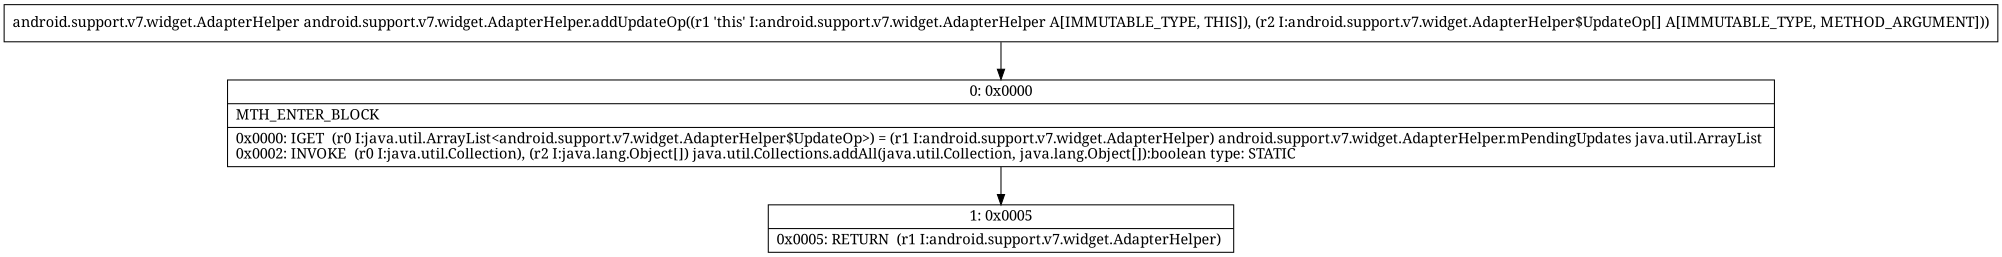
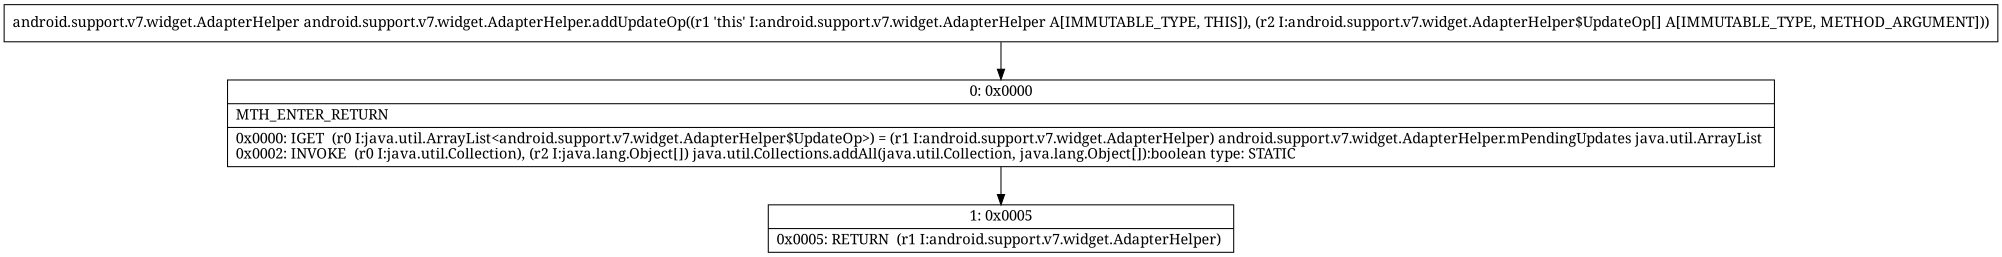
node "0: 0x0000": text "MTH_ENTER_BLOCK" -> "MTH_ENTER_RETURN"
